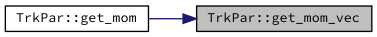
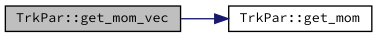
edge "TrkPar::get_mom" -> "TrkPar::get_mom_vec": reversed
